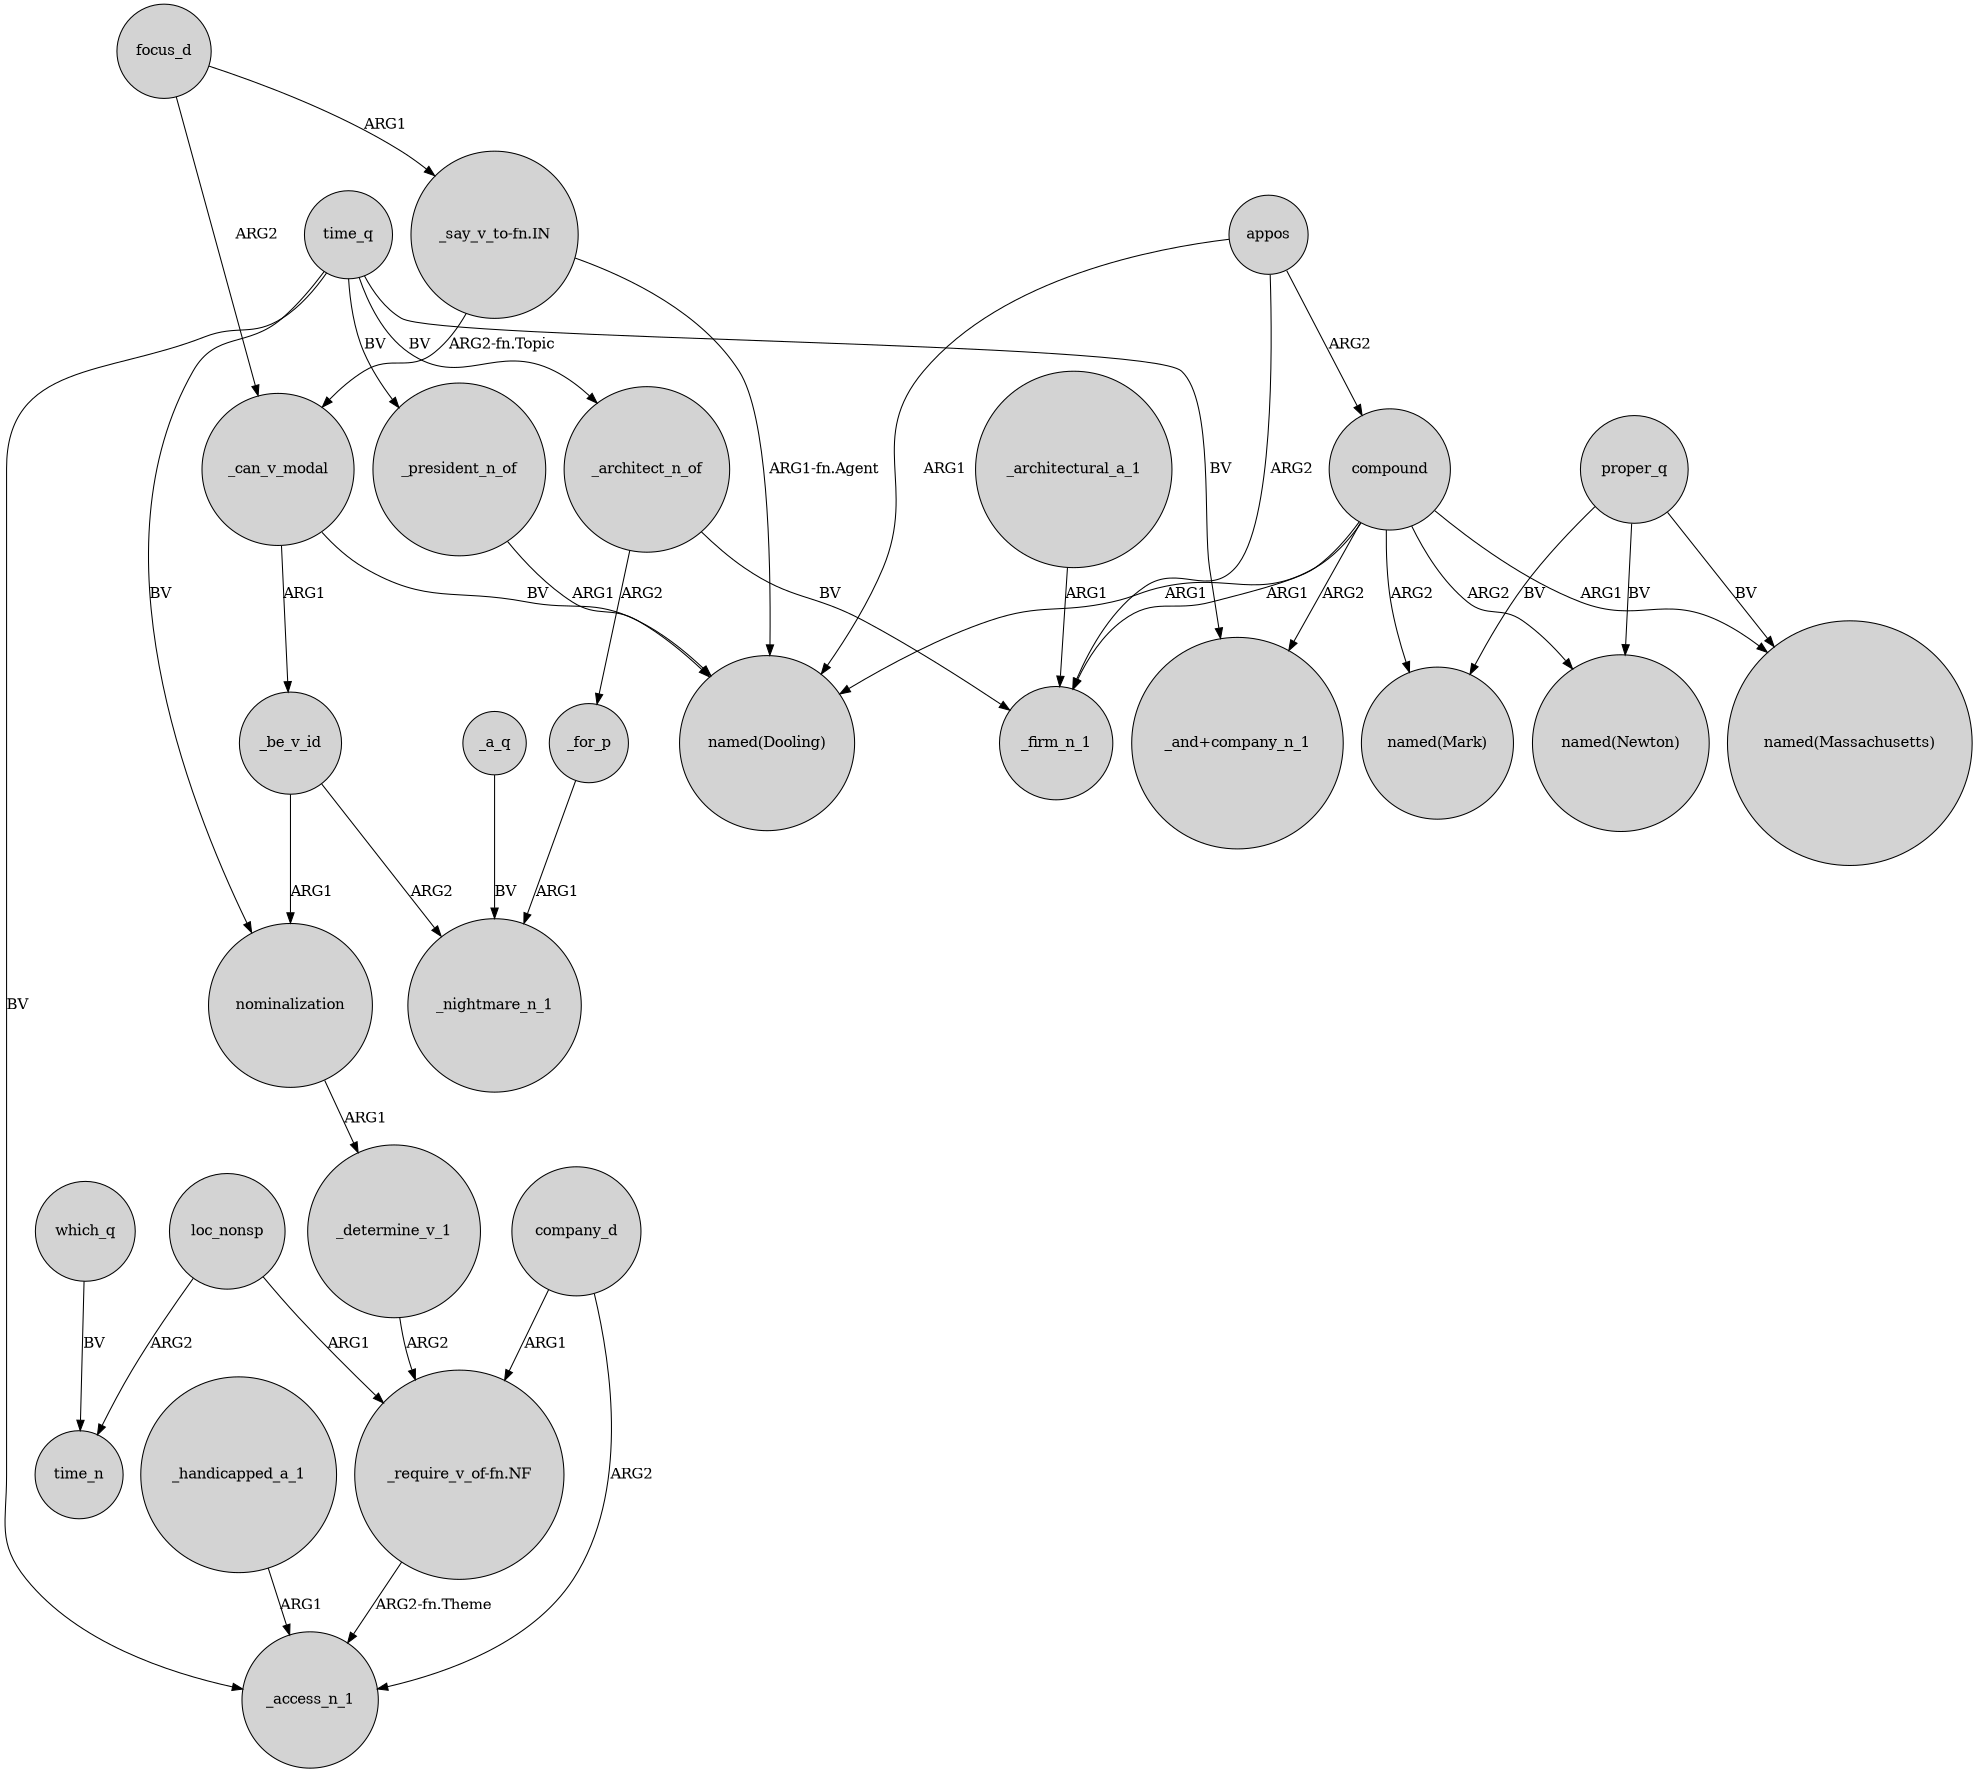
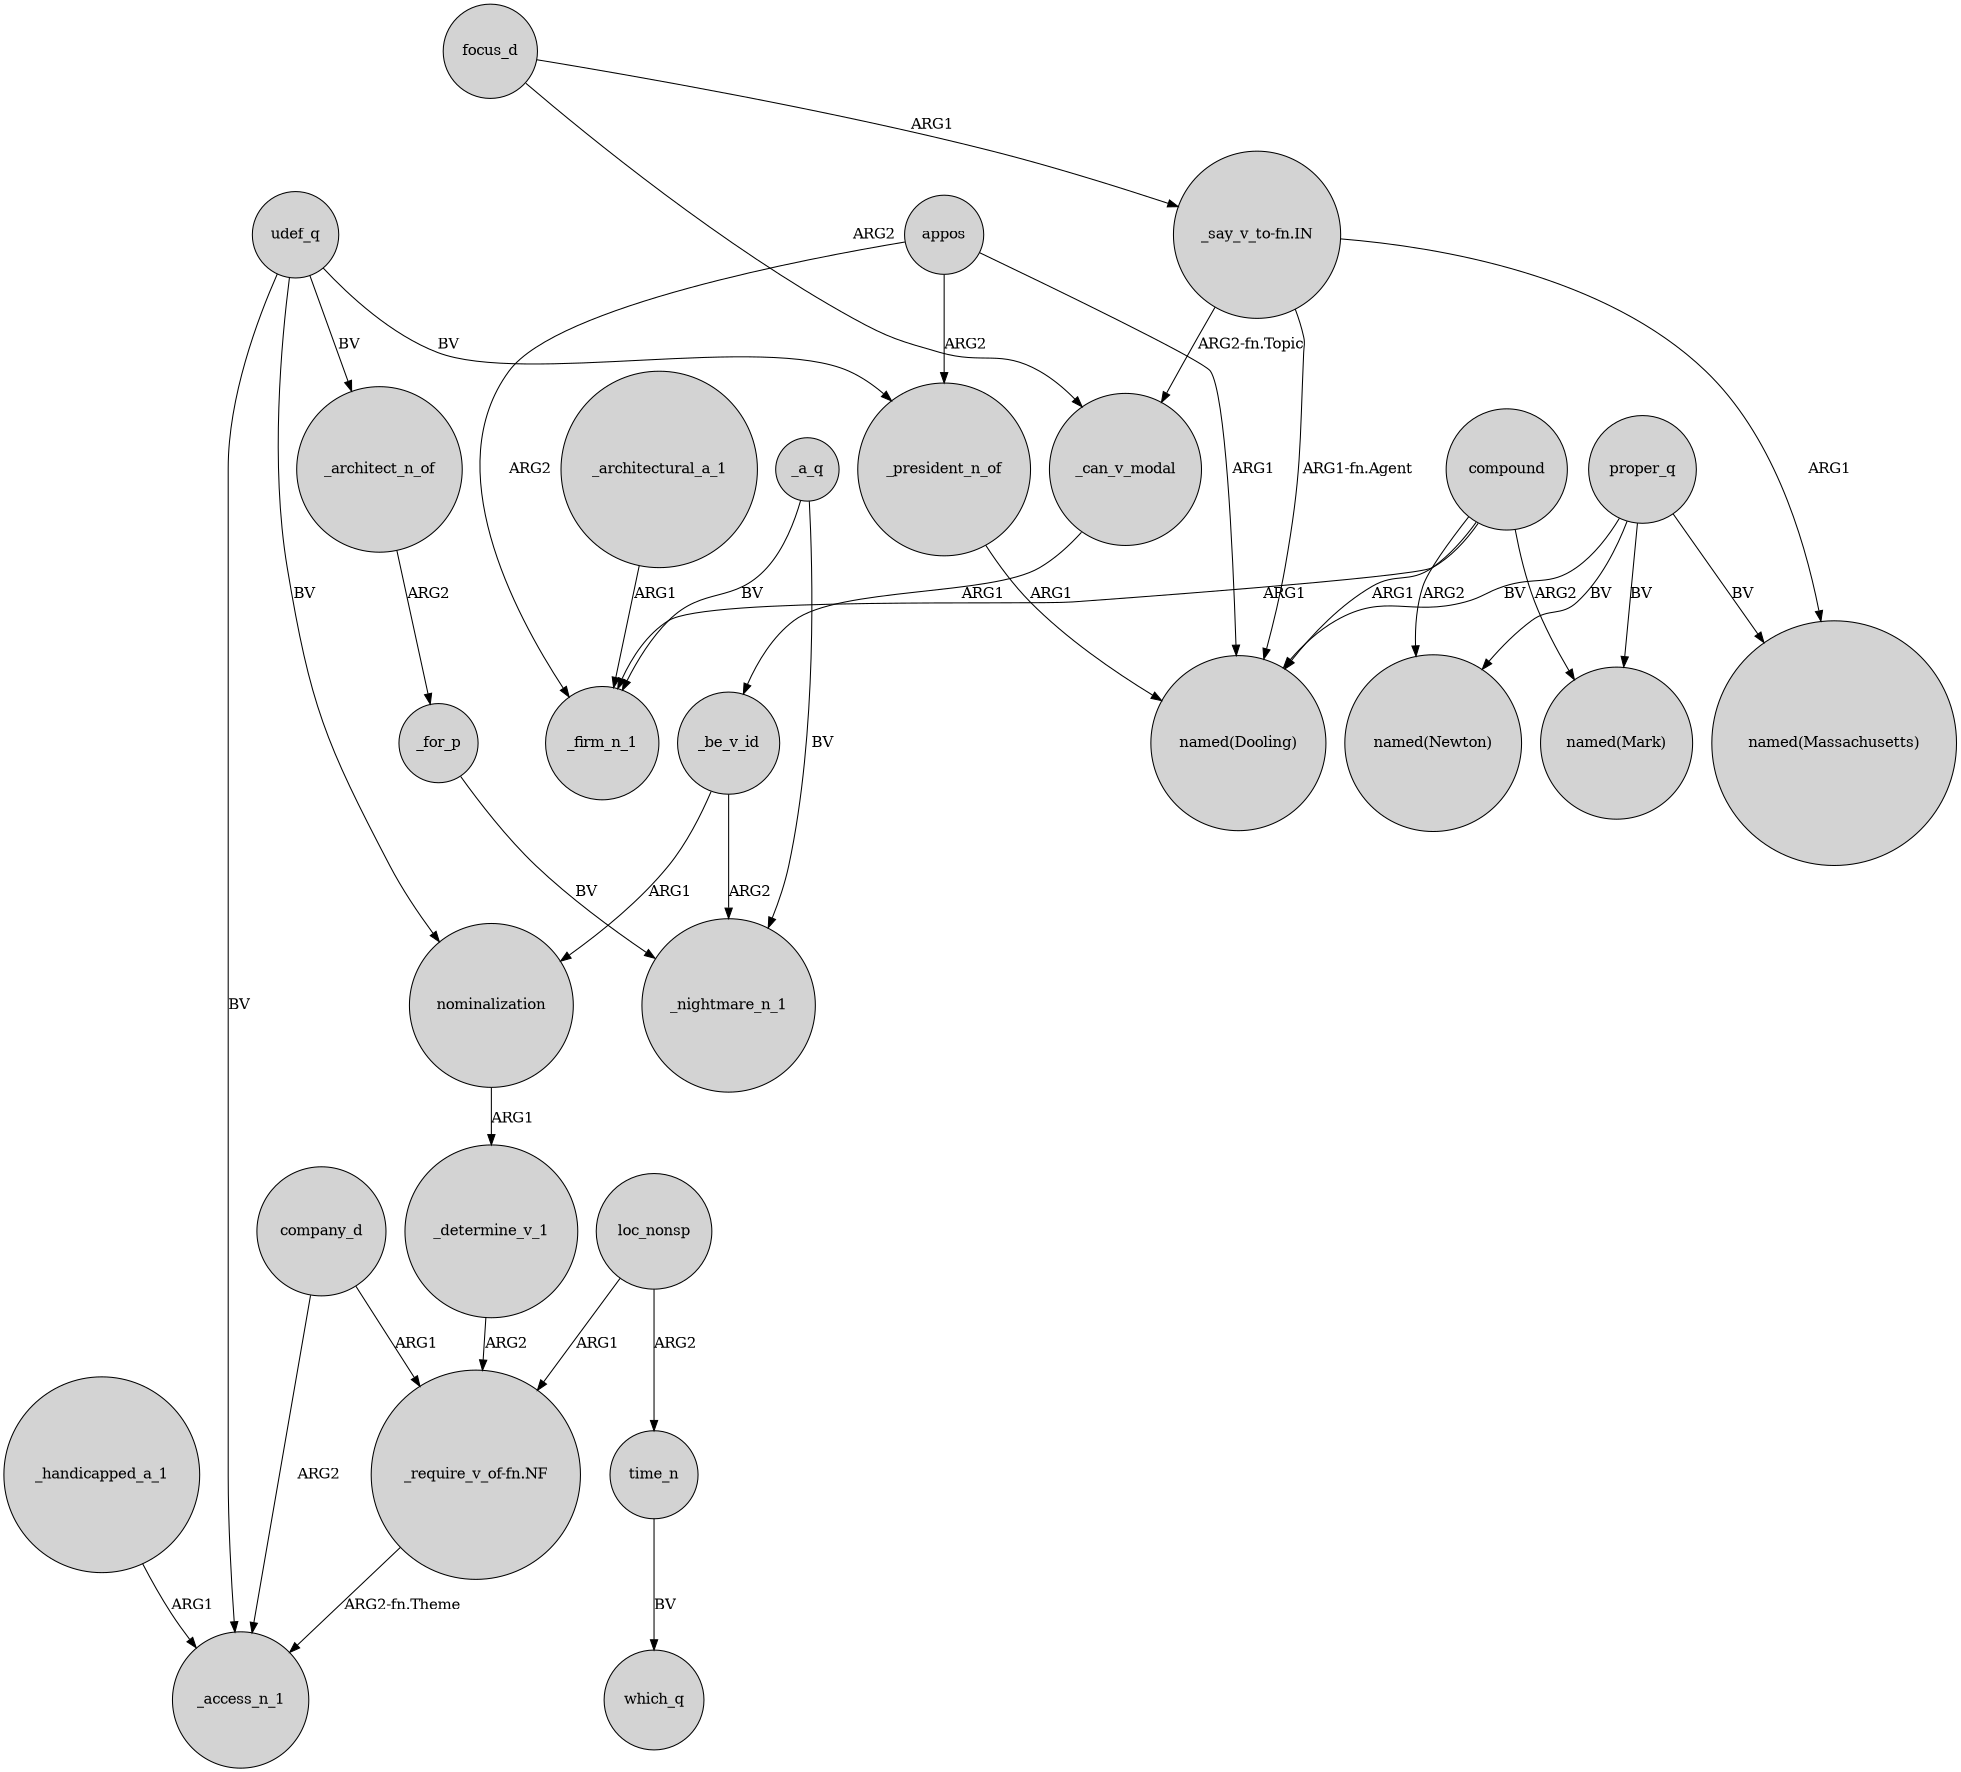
node "time_q": label "time_q" -> "udef_q"
edge "appos" -> "compound": now "appos" -> "_president_n_of"
edge "_can_v_modal" -> "named(Dooling)": now "proper_q" -> "named(Dooling)"
edge "compound" -> "named(Massachusetts)": now "_say_v_to-fn.IN" -> "named(Massachusetts)"
edge "_architect_n_of" -> "_firm_n_1": now "_a_q" -> "_firm_n_1"
node "_and+company_n_1": removed
edge "_for_p" -> "_nightmare_n_1": label "ARG1" -> "BV"
edge "which_q" -> "time_n": reversed
